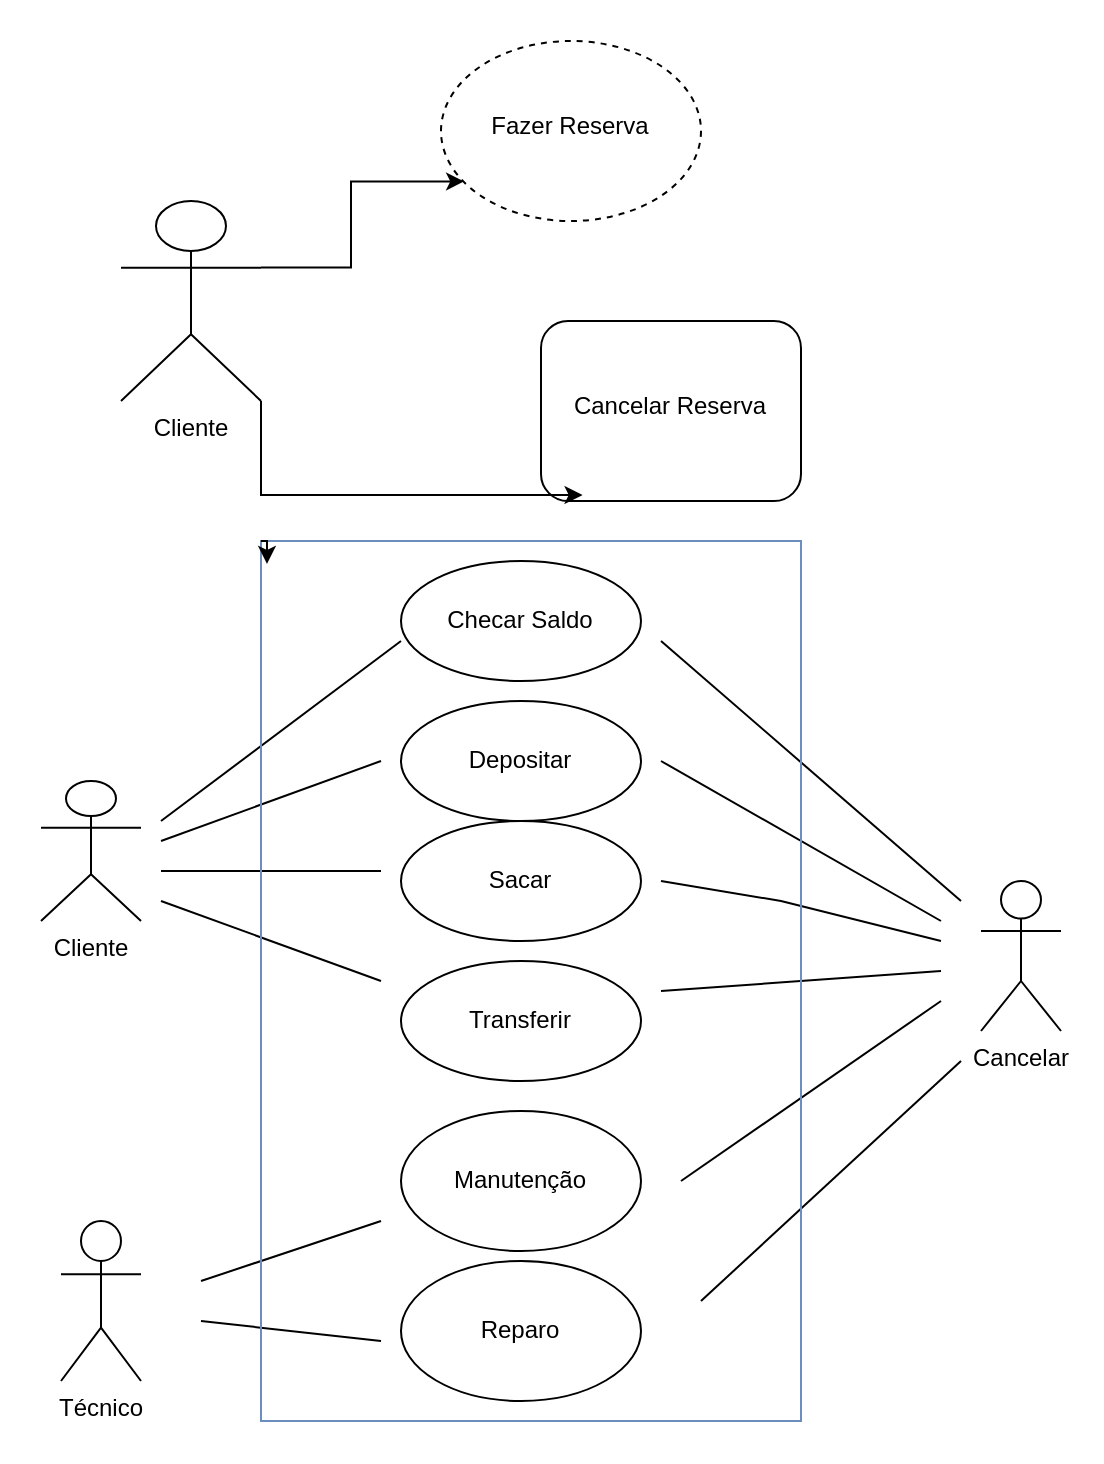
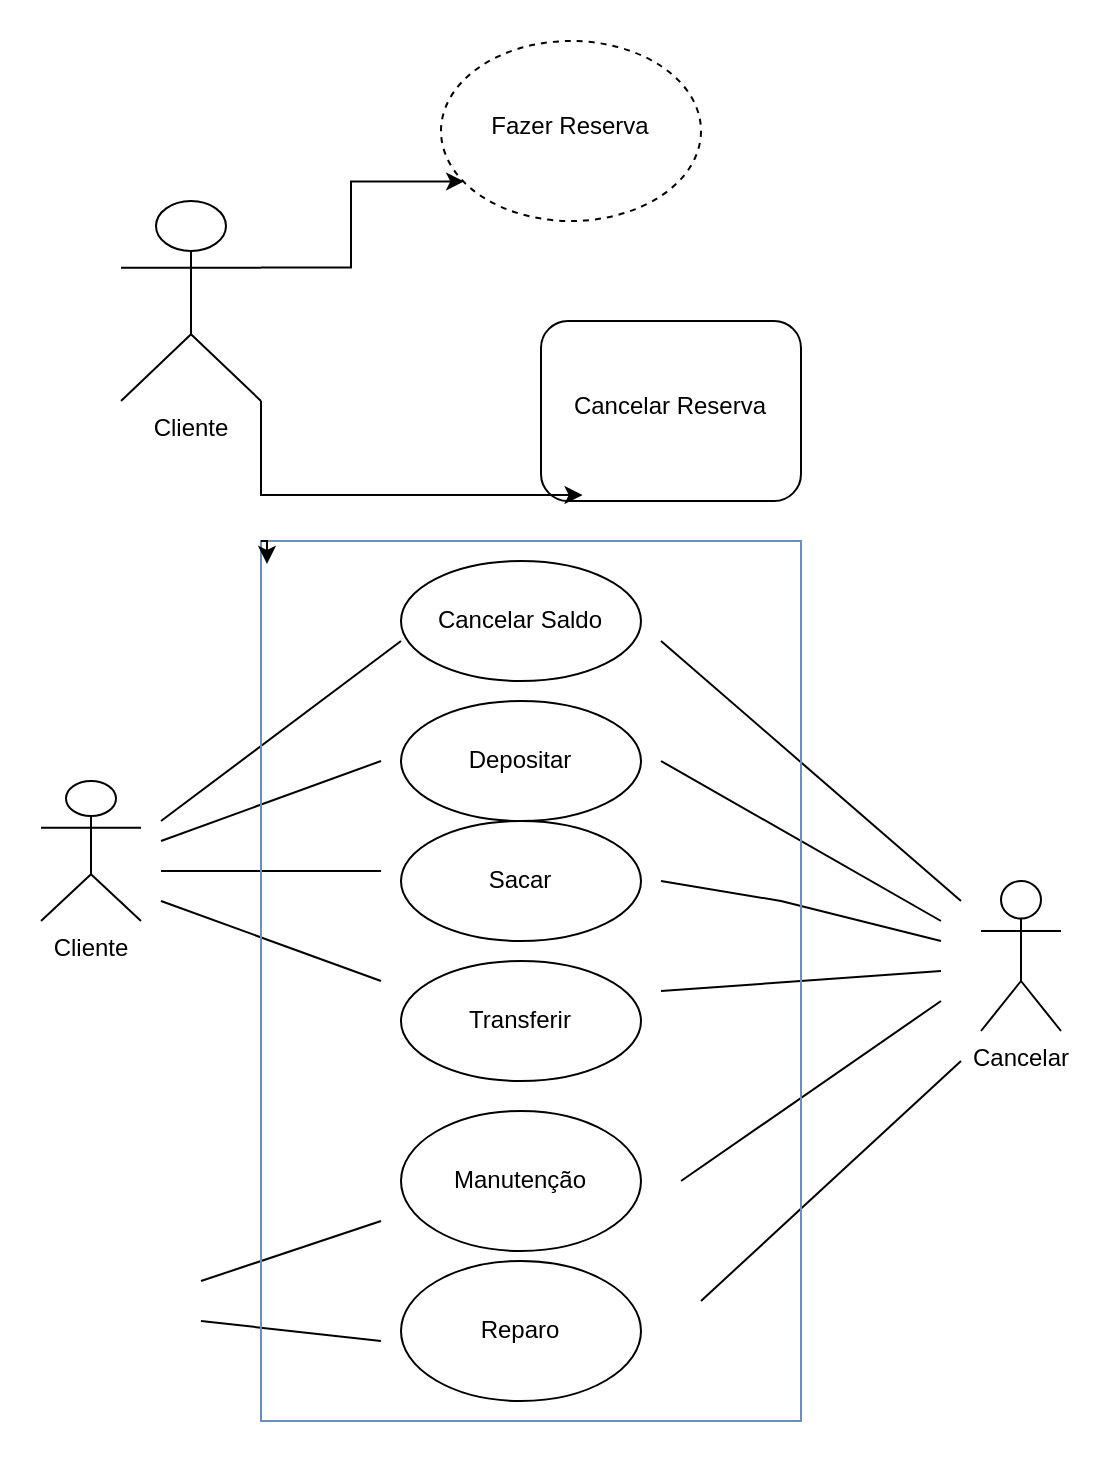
node "Checar Saldo": label "Checar Saldo" -> "Cancelar Saldo"
node "Técnico": removed
